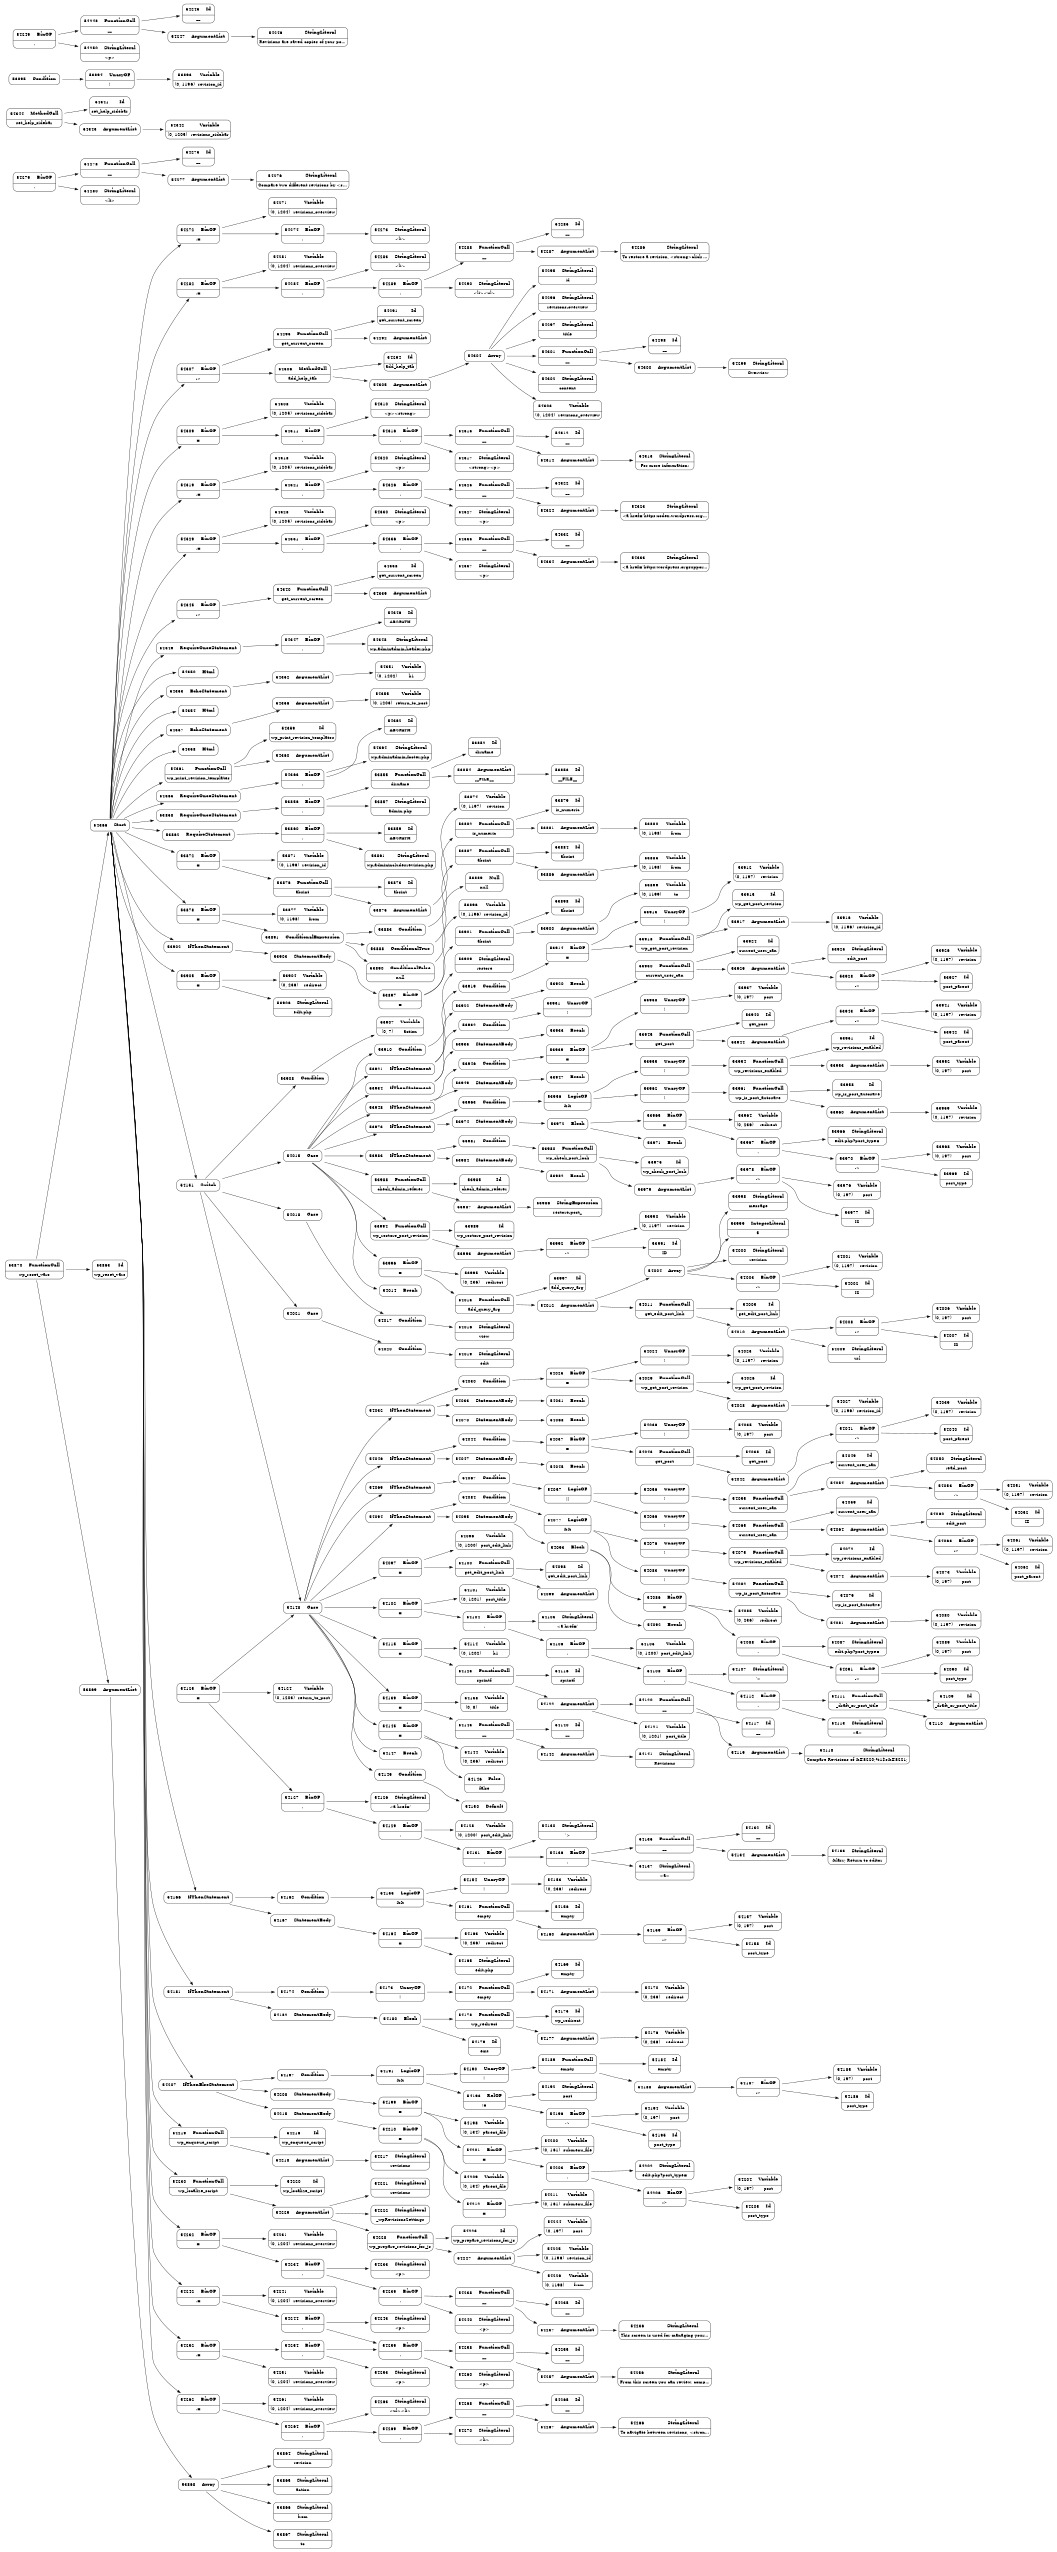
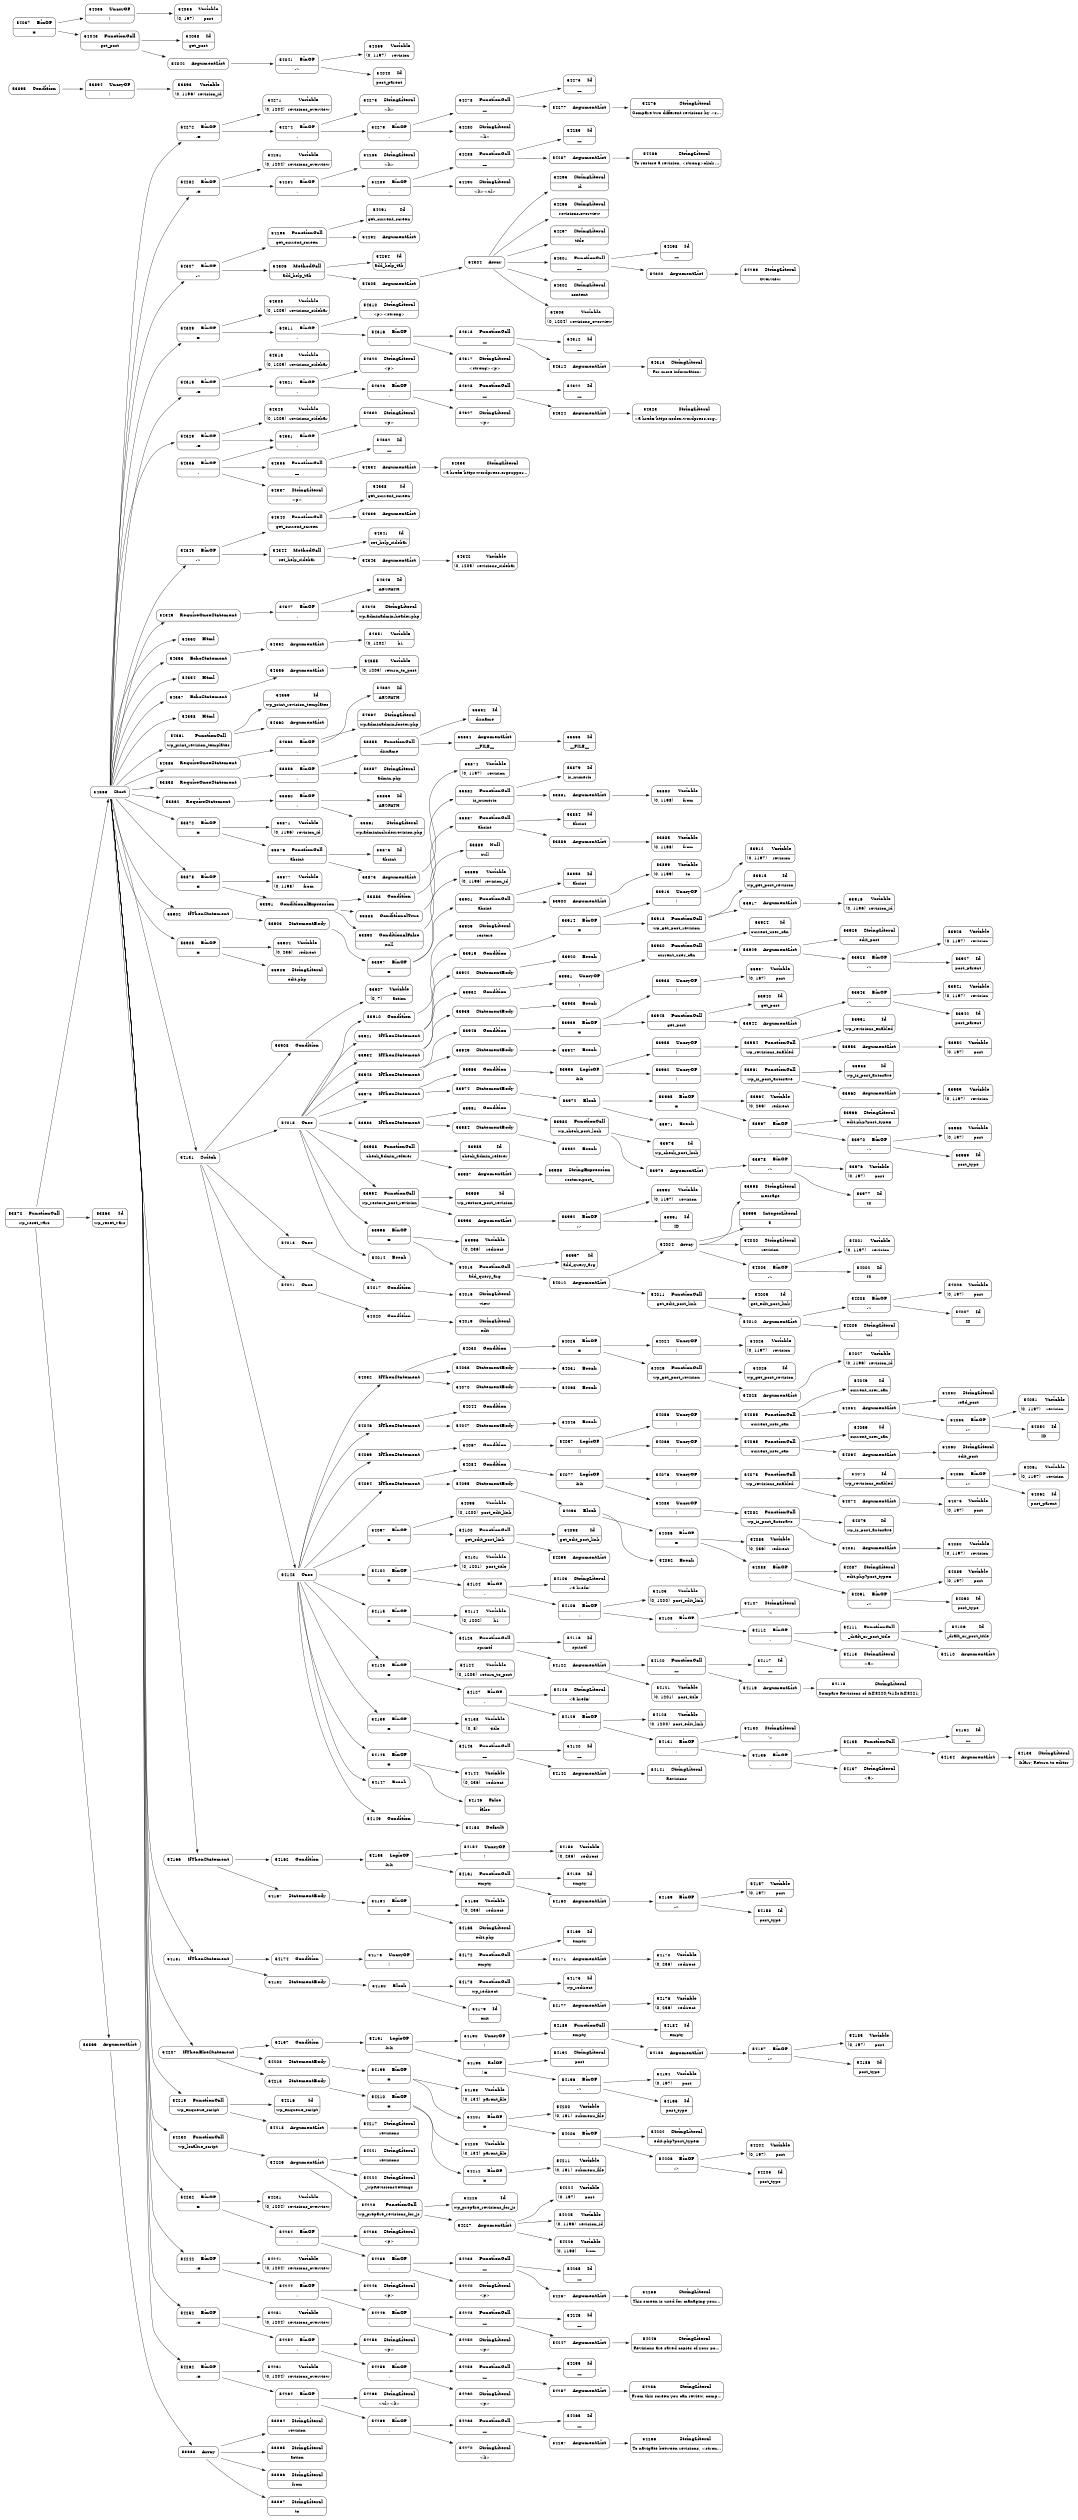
edge "54274" -> "54279": added
edge "54331" -> "54336": reversed
edge "54345" -> "54344": added
edge "54044" -> "54037": removed
edge "54064" -> "54063": now "54072" -> "54063"
edge "54125" -> "54148": reversed
node "54220": removed
edge "54244" -> "54259": now "54244" -> "54249"
